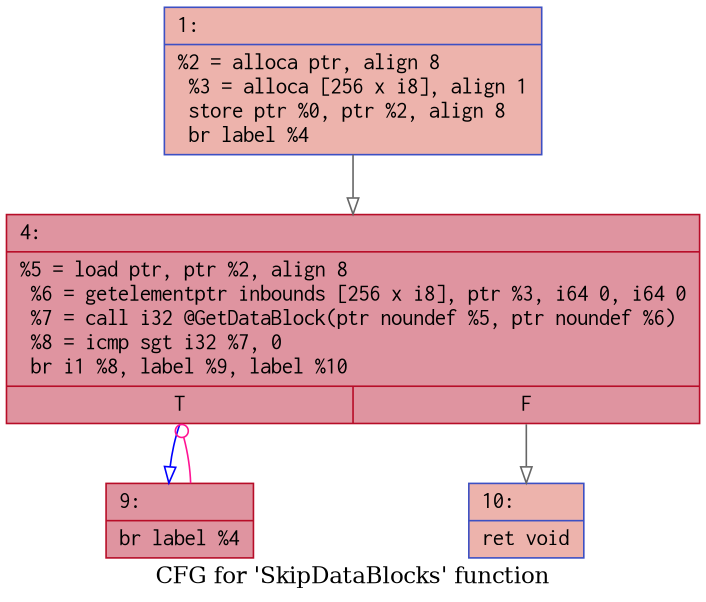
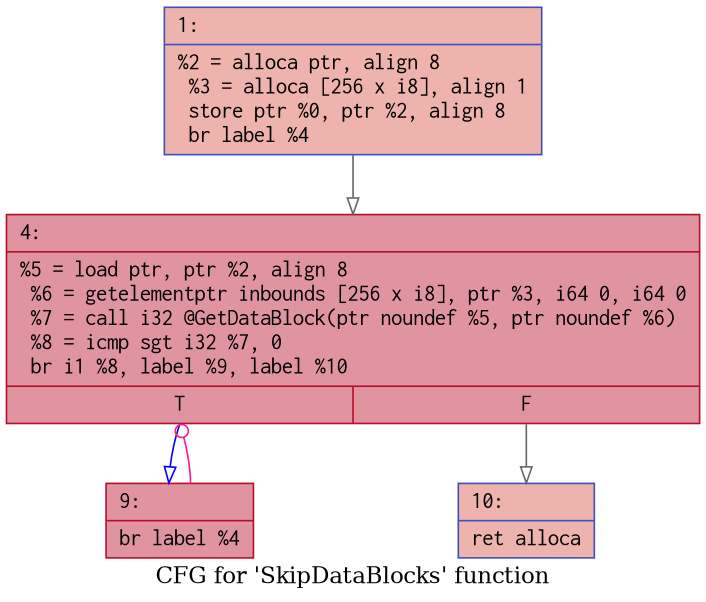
node "10:": text "ret void" -> "ret alloca"
